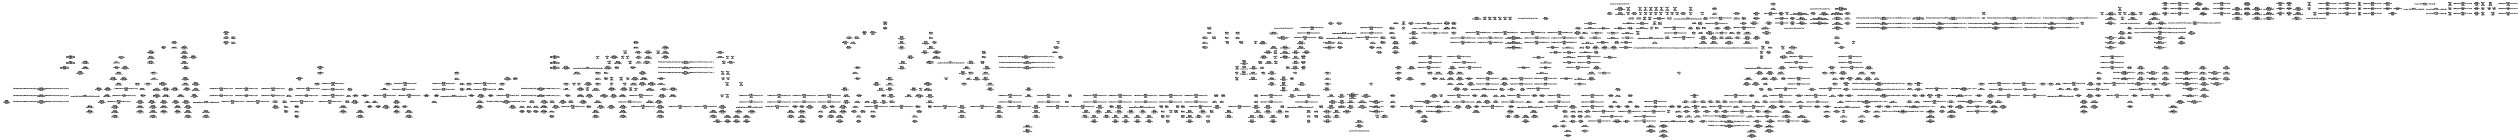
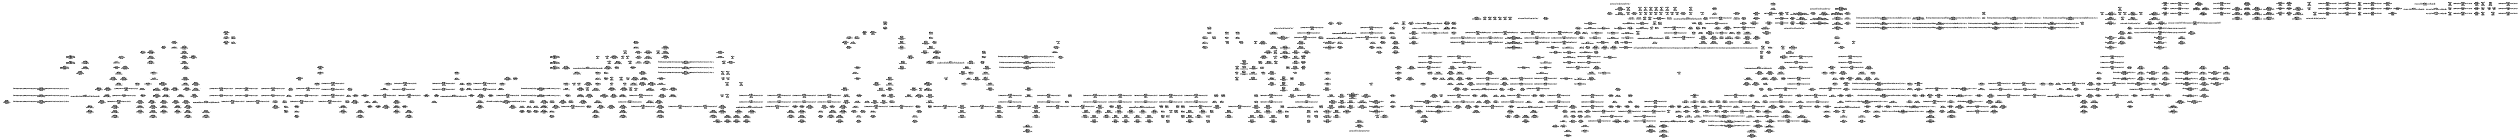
node "CE0x49907d0": added
node "CE0x4994260": removed
